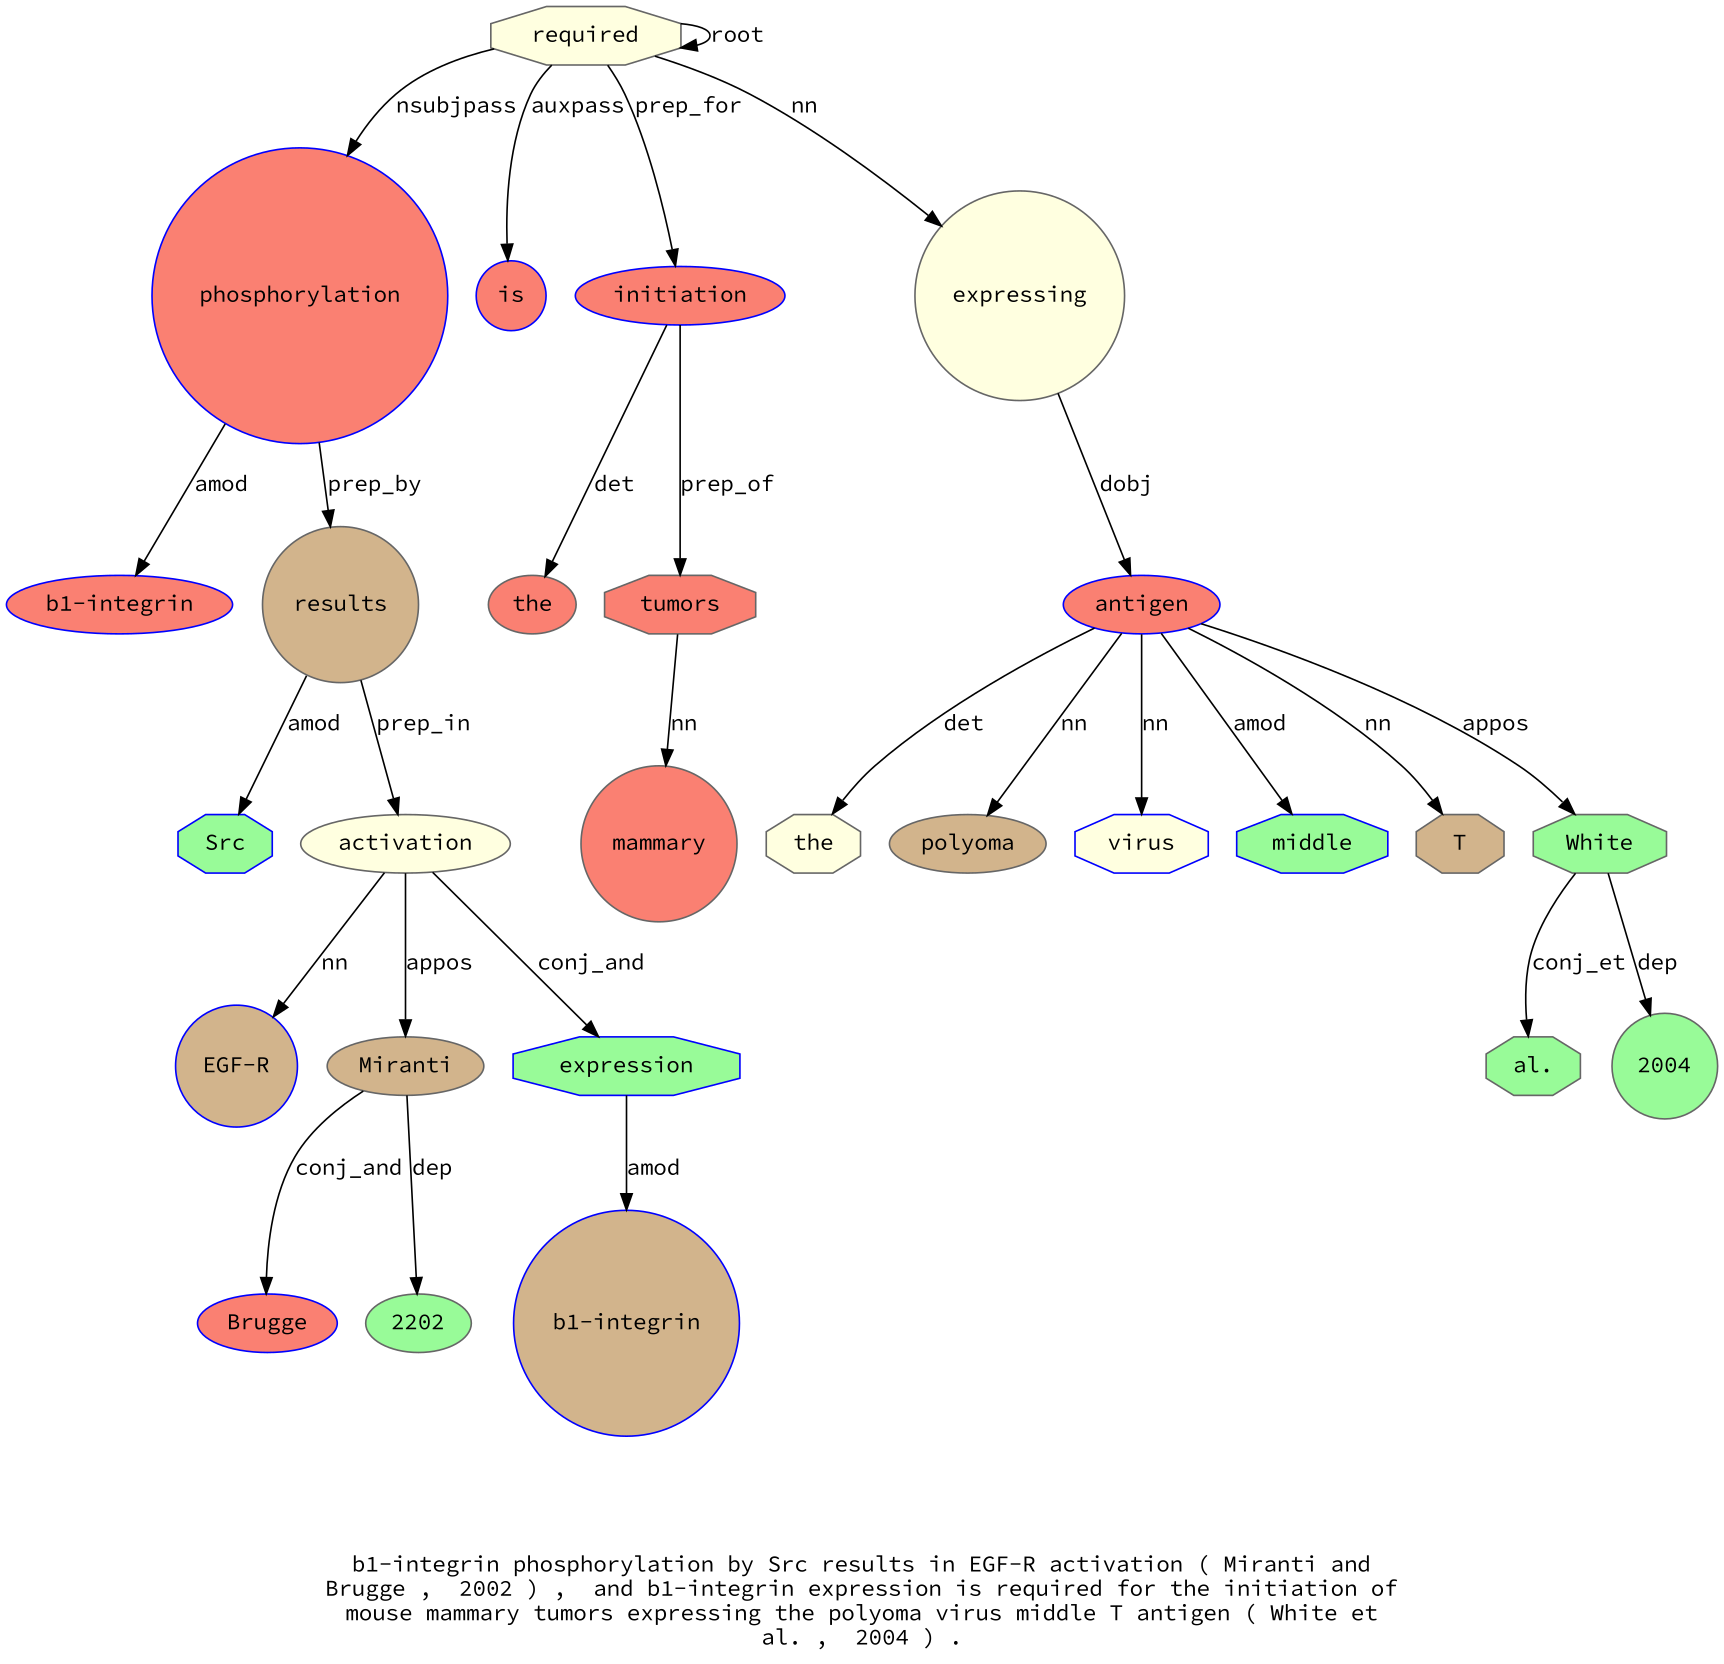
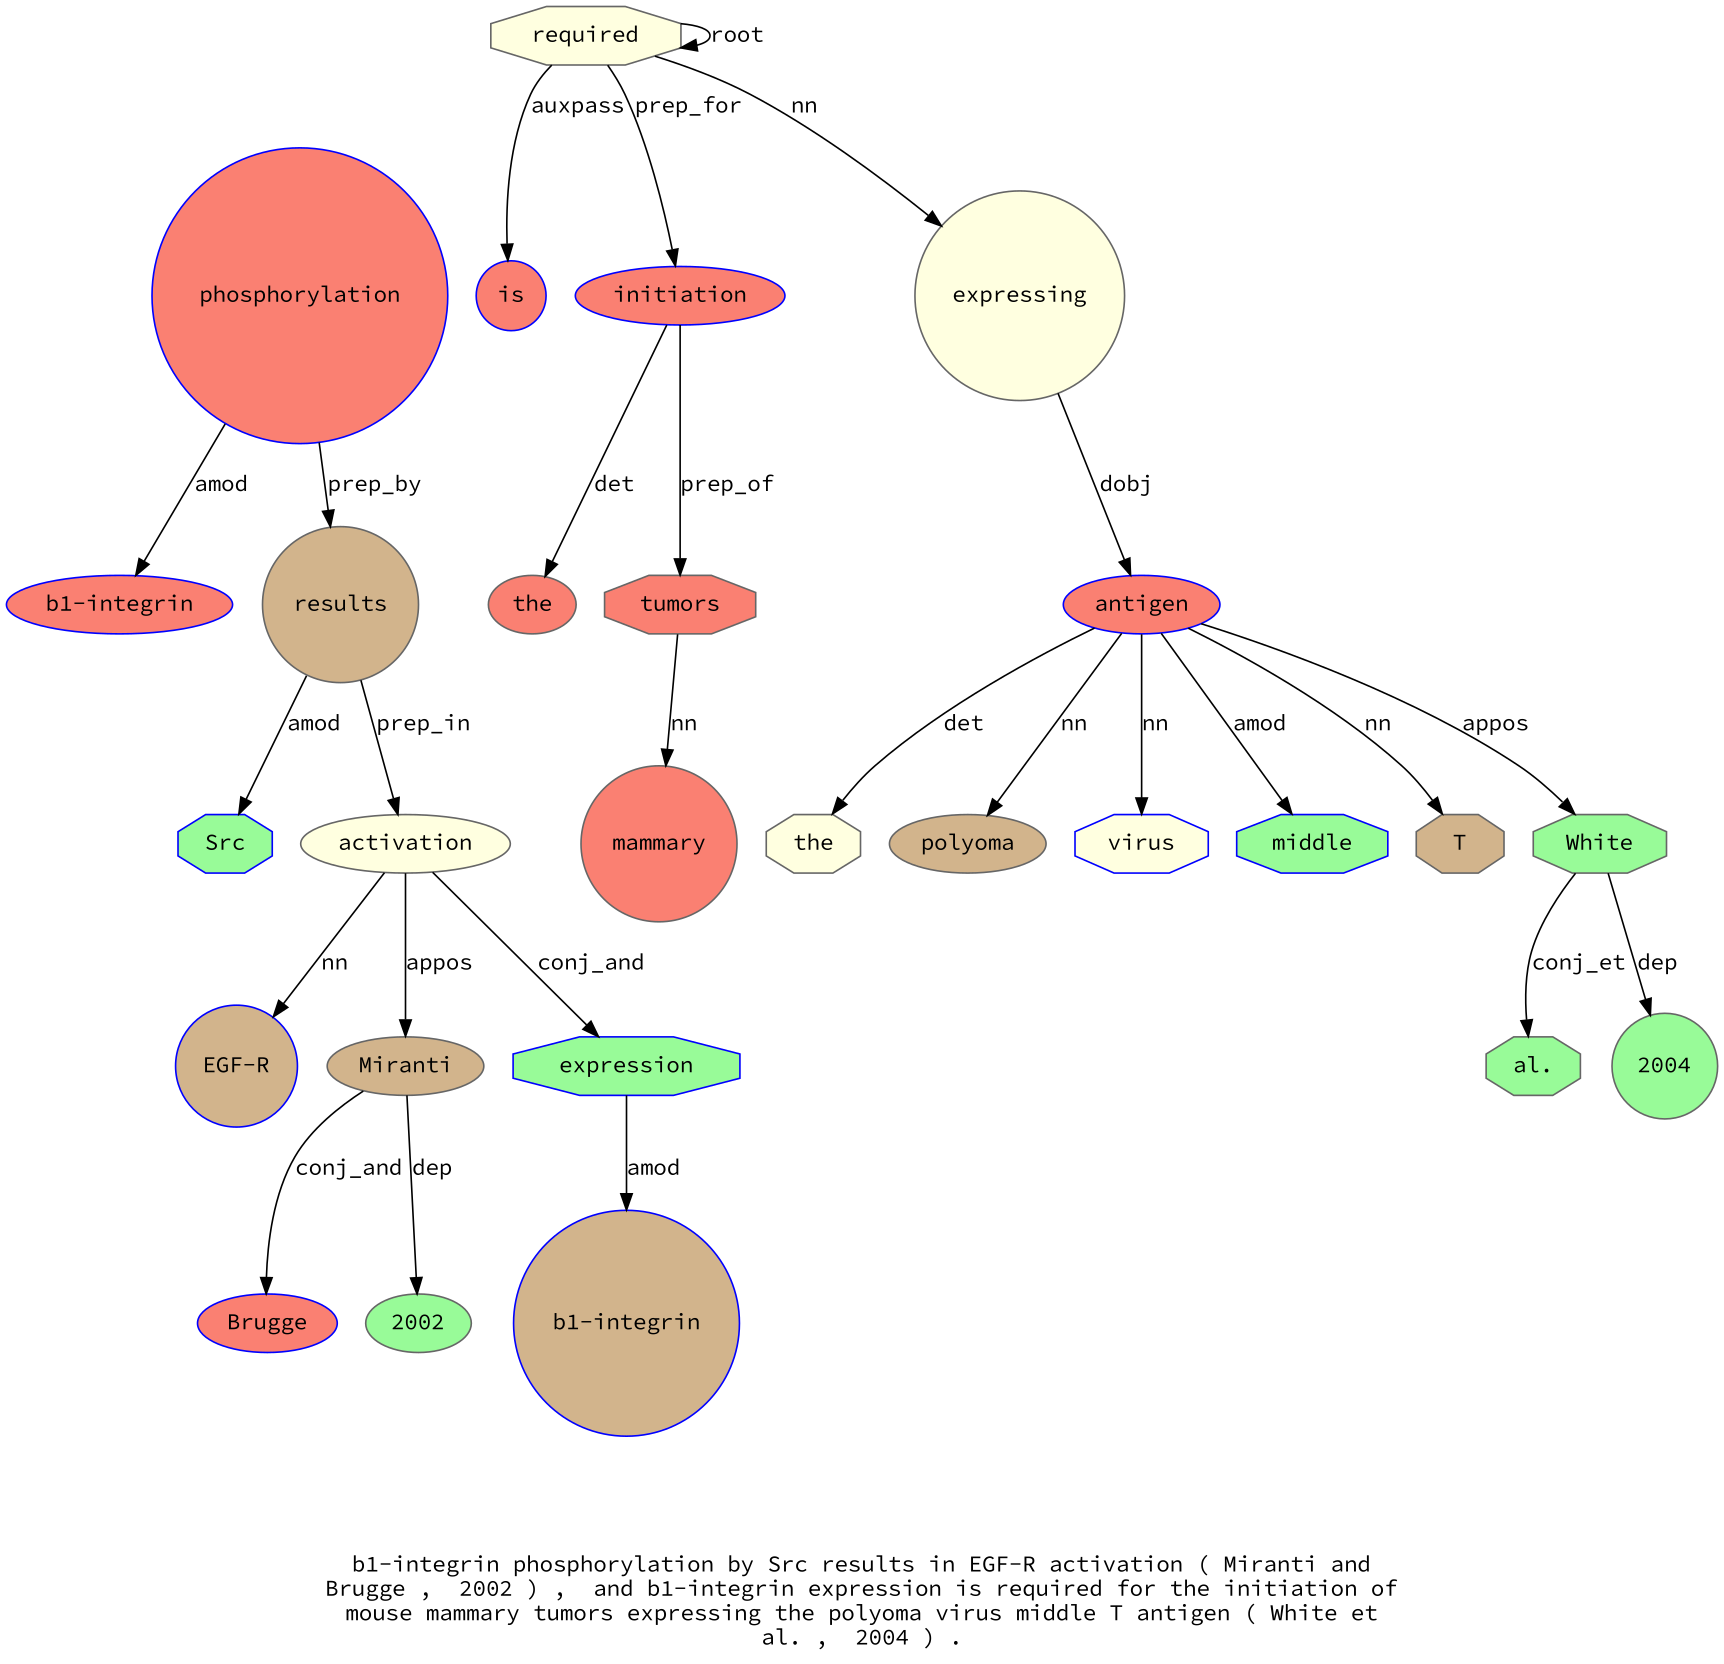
edge "required" -> "phosphorylation": removed, label "nsubjpass"
node "2202": label "2202" -> "2002"
